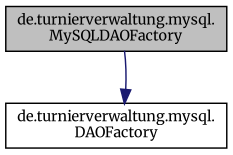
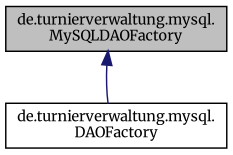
edge "de.turnierverwaltung.mysql. MySQLDAOFactory" -> "de.turnierverwaltung.mysql. DAOFactory": reversed
